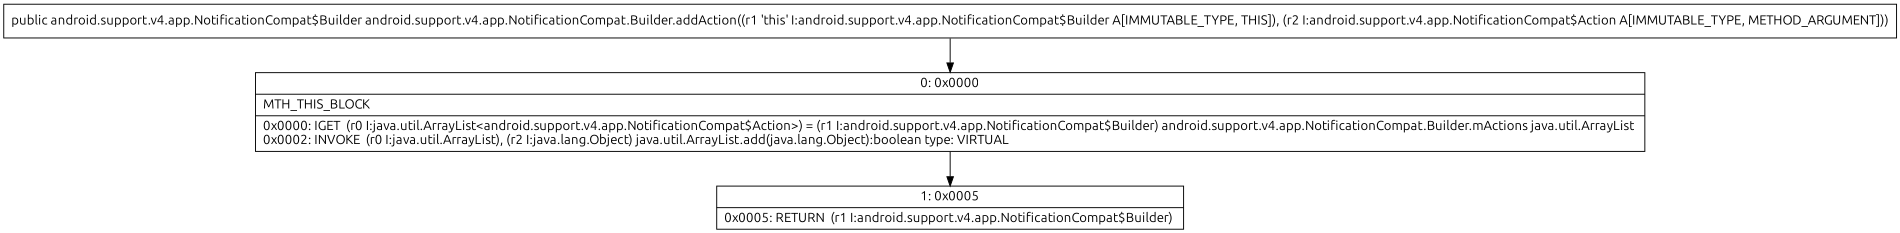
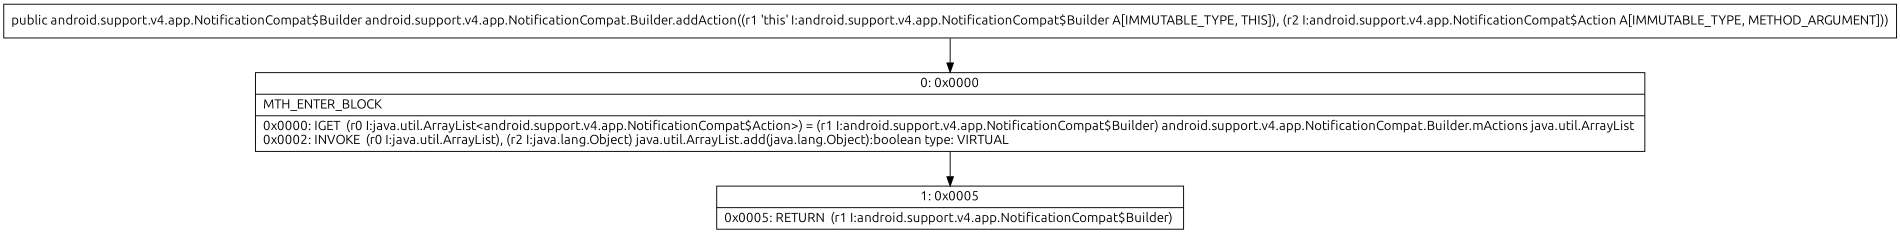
node "0: 0x0000": text "MTH_THIS_BLOCK" -> "MTH_ENTER_BLOCK"
